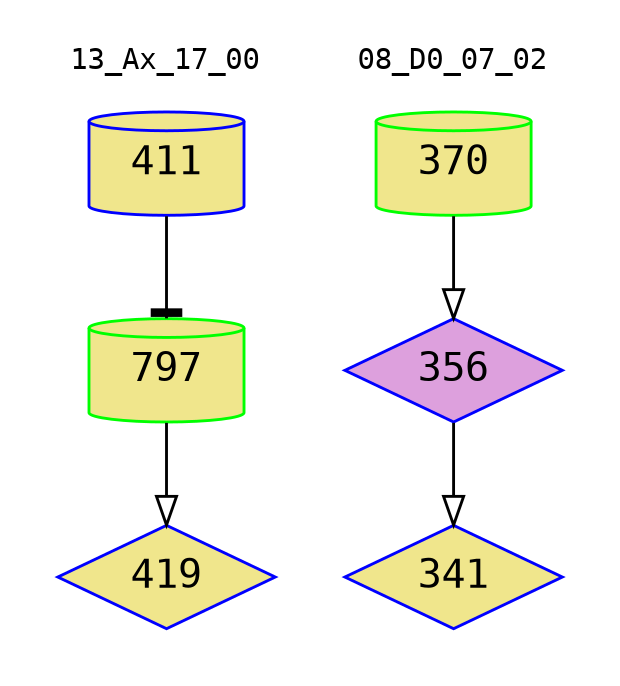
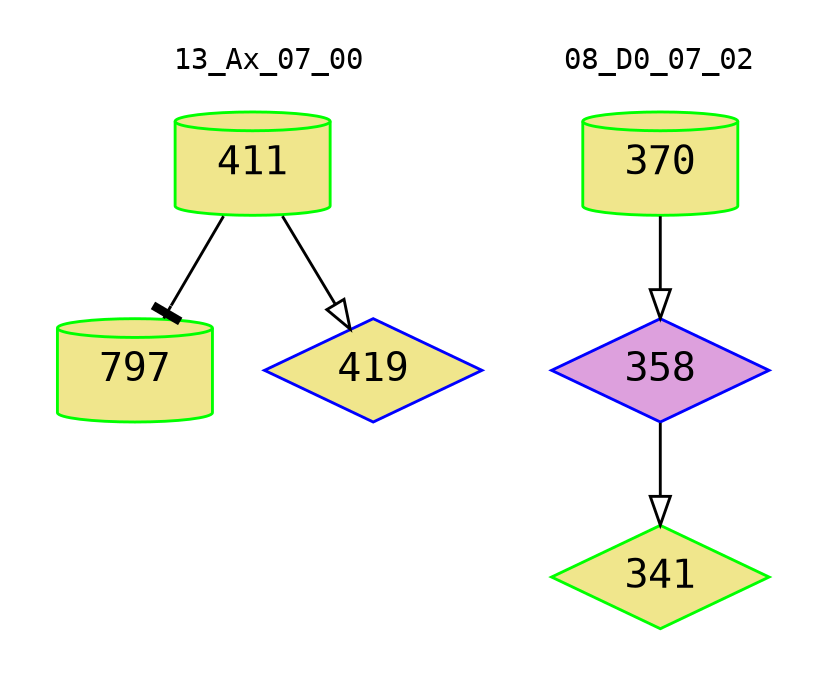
cluster "13_Ax_17_00": label "13_Ax_17_00" -> "13_Ax_07_00"
node "411": color blue -> green
node "356": label "356" -> "358"
edge "797" -> "419": now "411" -> "419"
node "341": color blue -> green
